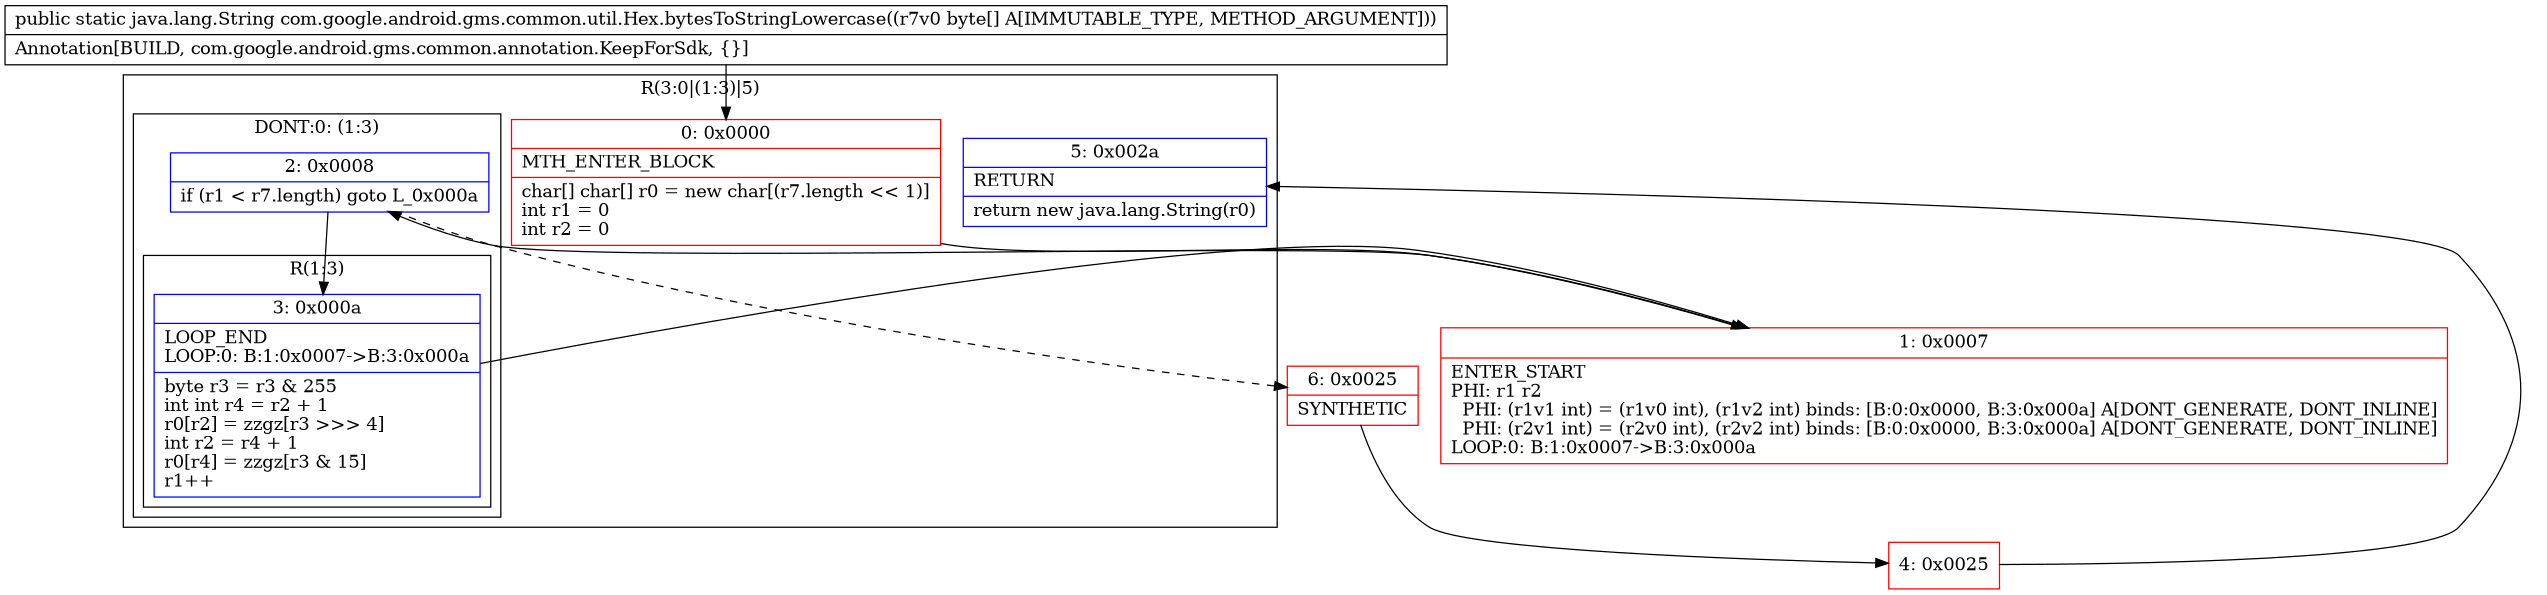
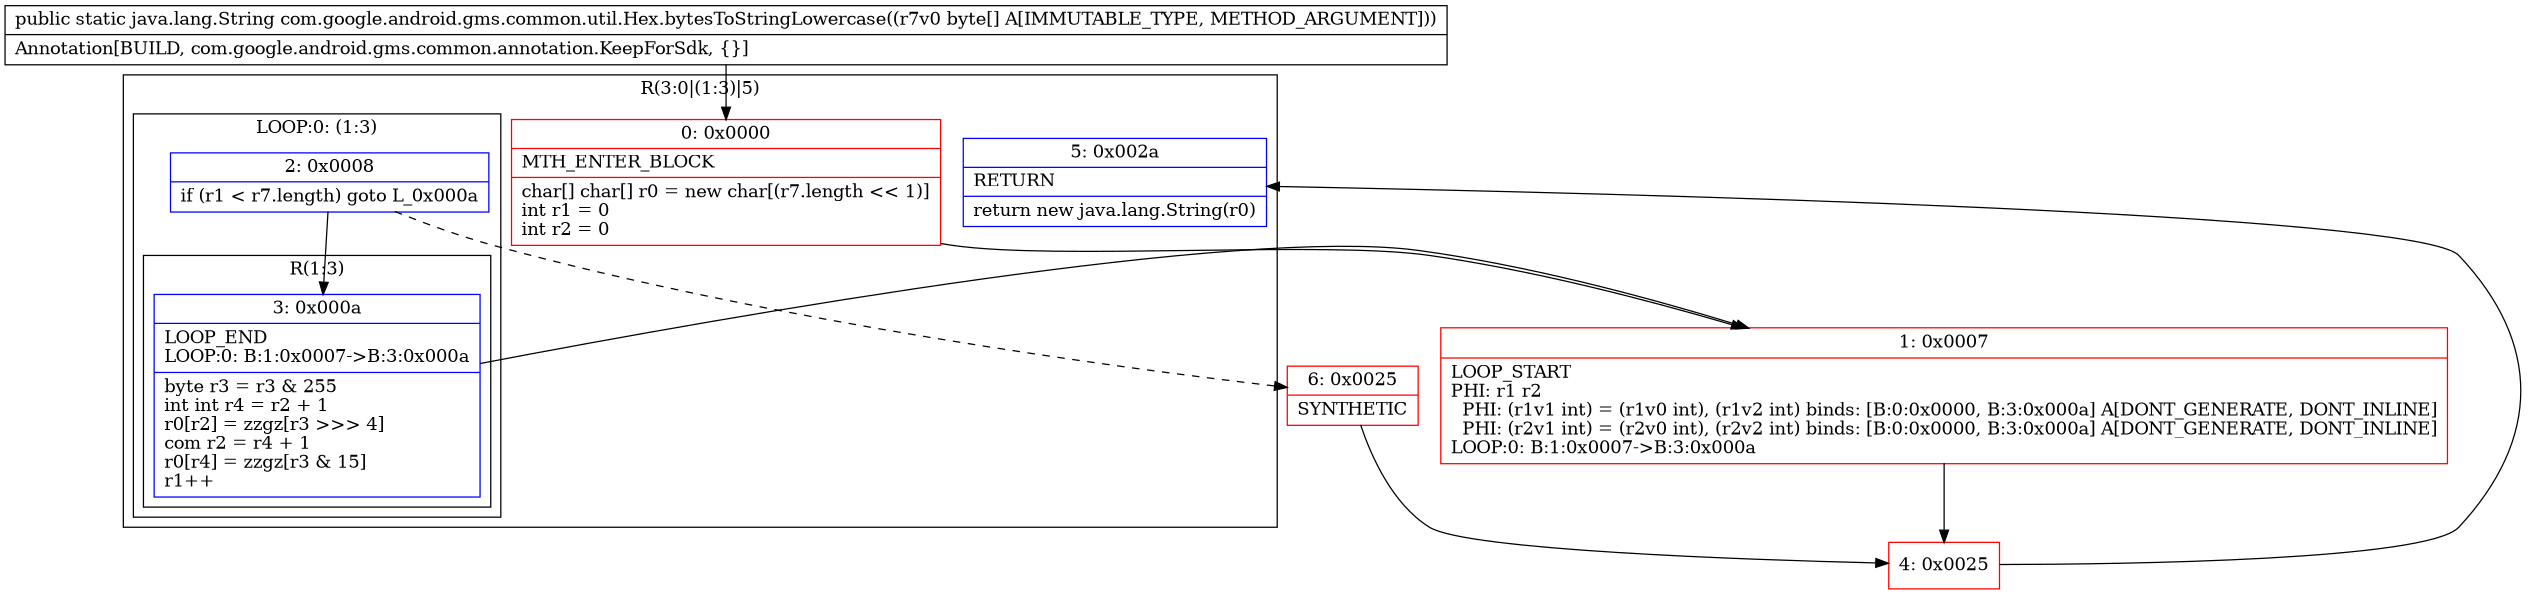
cluster "DONT:0: (1:3)": label "DONT:0: (1:3)" -> "LOOP:0: (1:3)"
edge "1: 0x0007" -> "2: 0x0008": now "1: 0x0007" -> "4: 0x0025"
node "1: 0x0007": text "ENTER_START" -> "LOOP_START"
node "3: 0x000a": text "int r2 = r4 + 1" -> "com r2 = r4 + 1"
